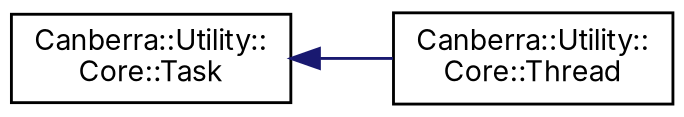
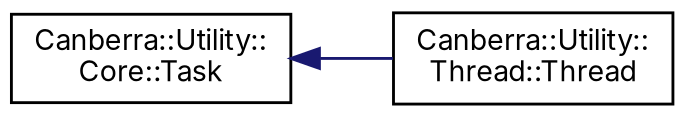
node "Canberra::Utility:: Core::Thread": label "Canberra::Utility:: Core::Thread" -> "Canberra::Utility:: Thread::Thread"
